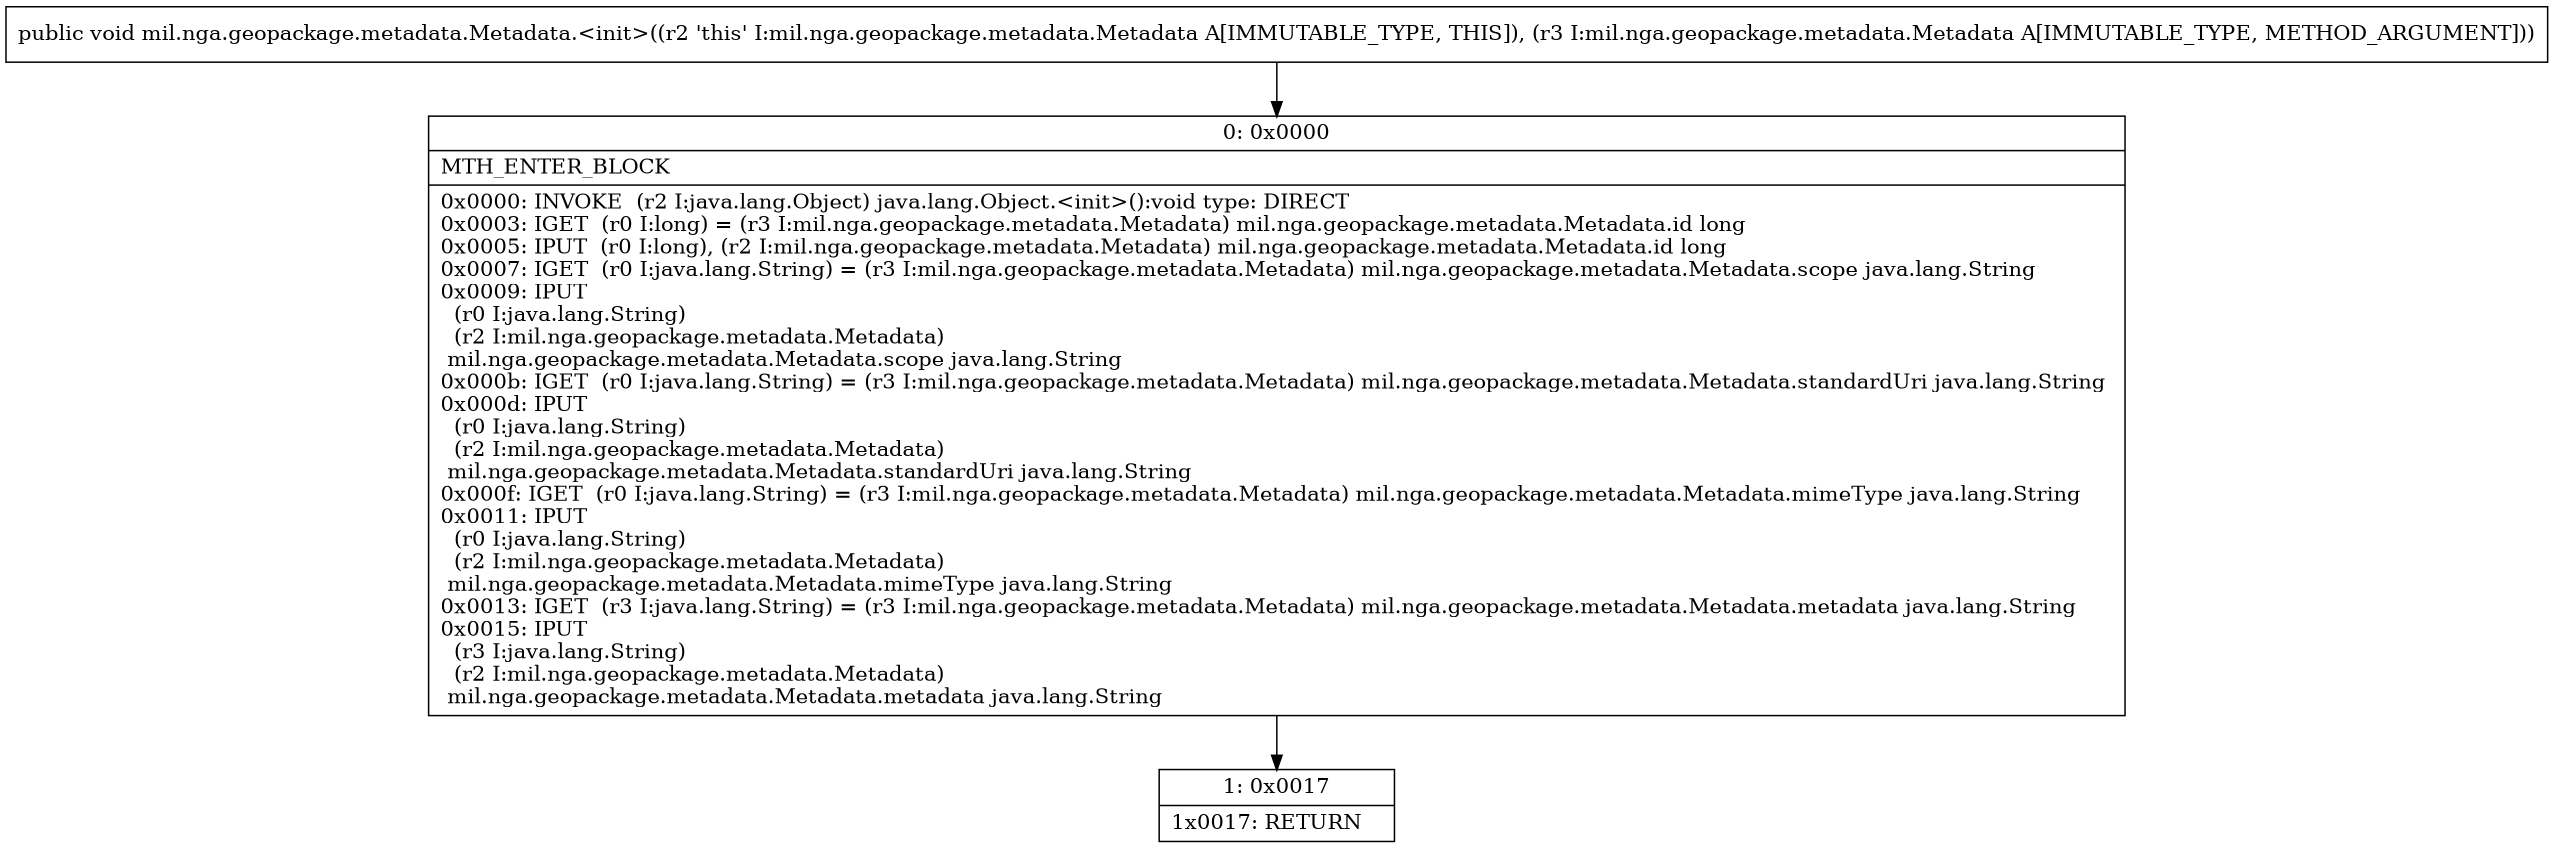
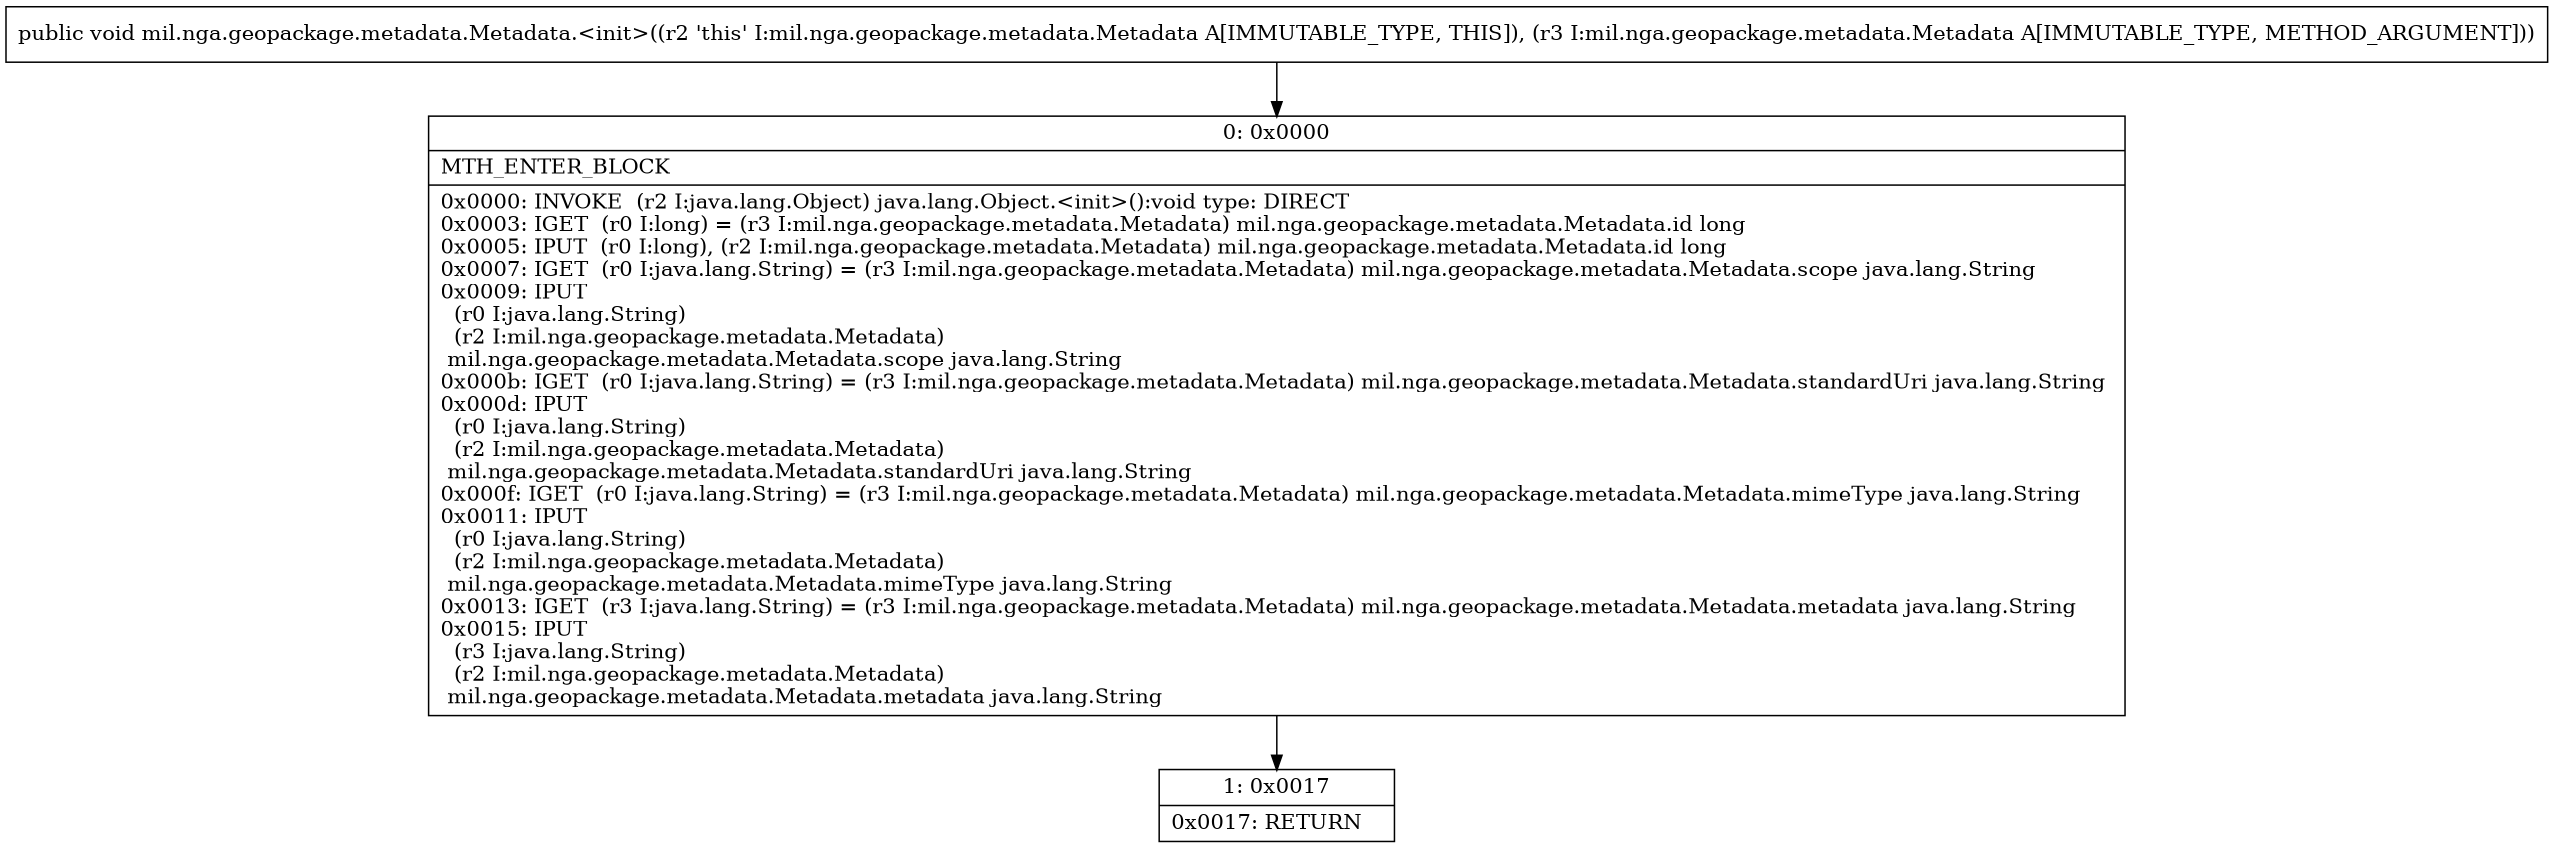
node "1: 0x0017": text "1x0017: RETURN" -> "0x0017: RETURN"
